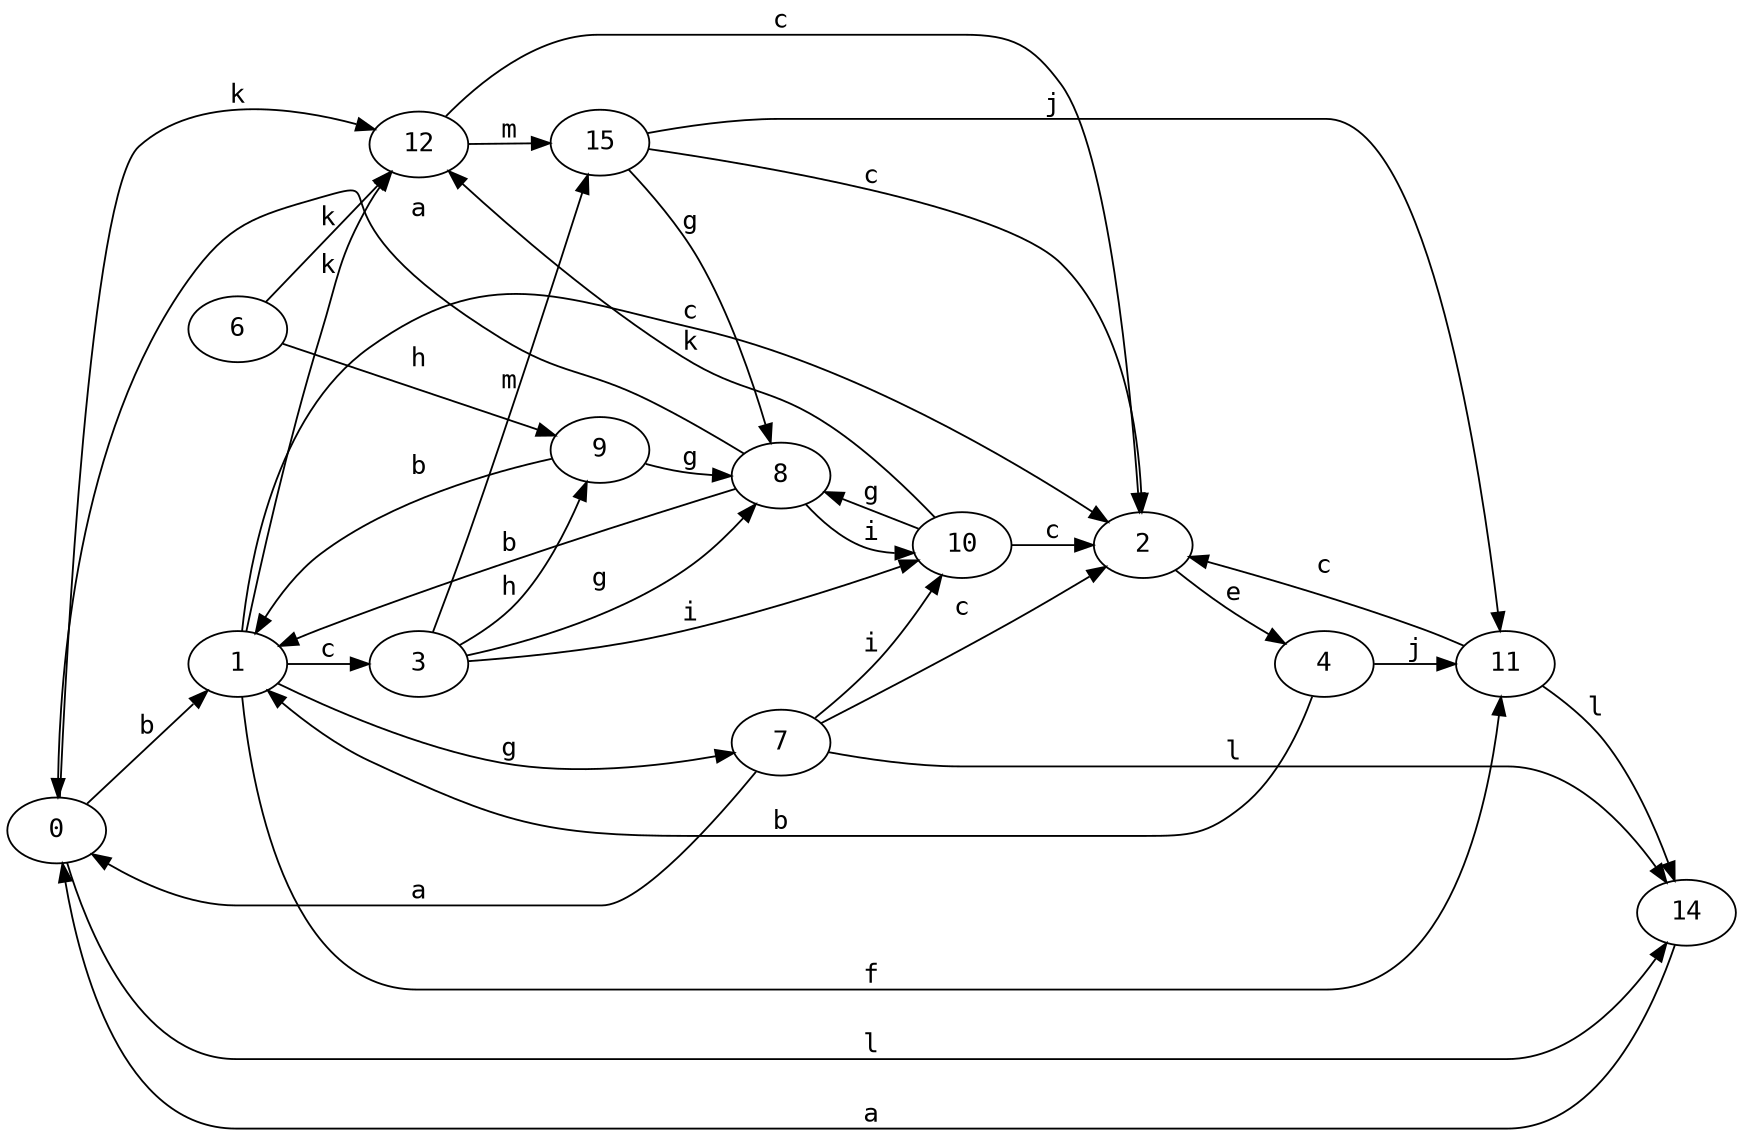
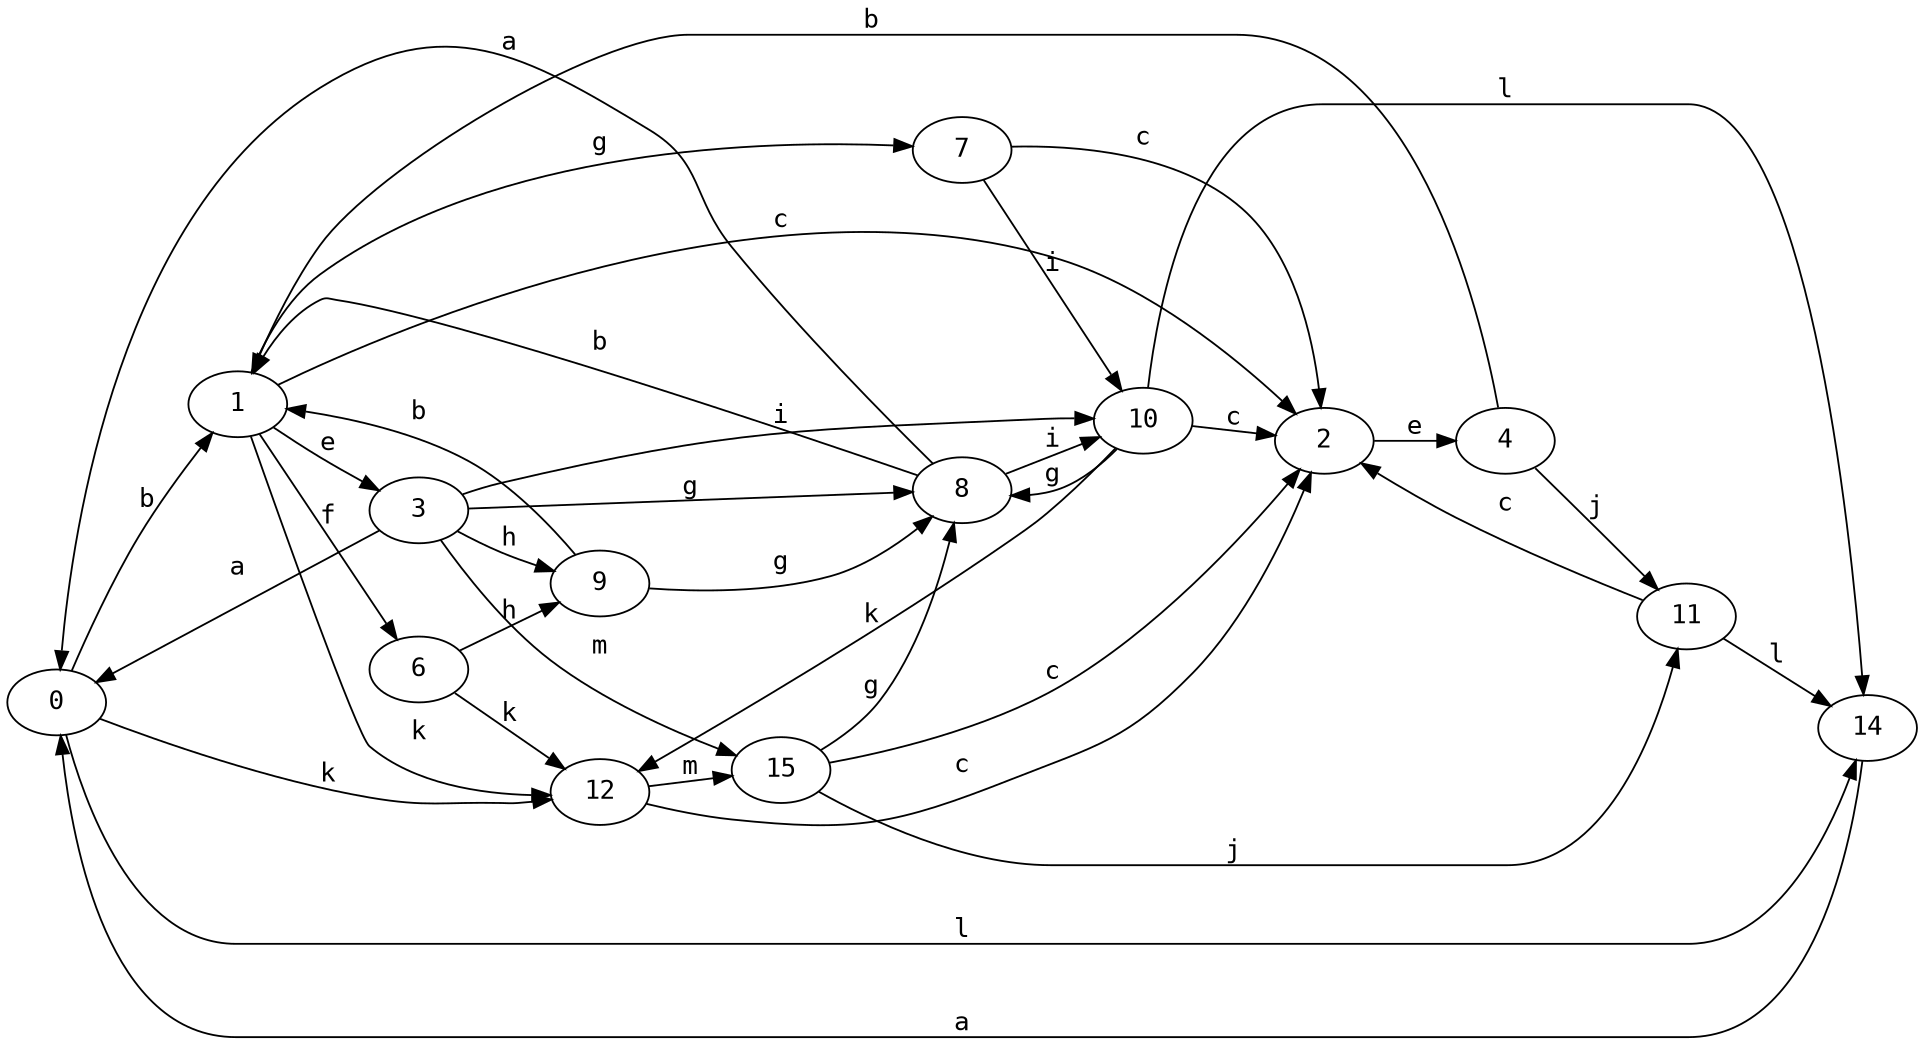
edge "1" -> "3": label "c" -> "e"
edge "7" -> "14": now "10" -> "14"
edge "7" -> "0": now "3" -> "0"
edge "1" -> "11": now "1" -> "6"
